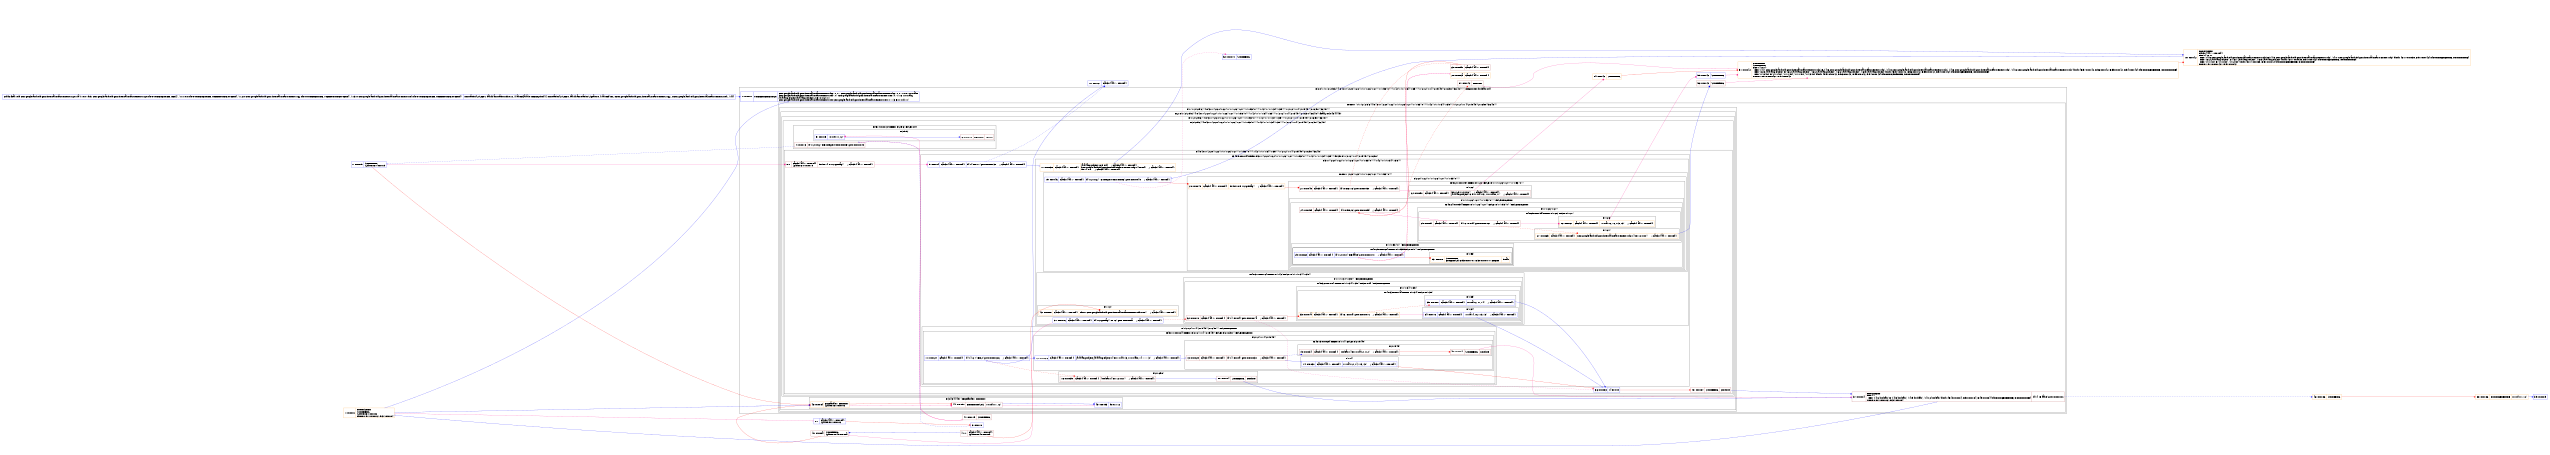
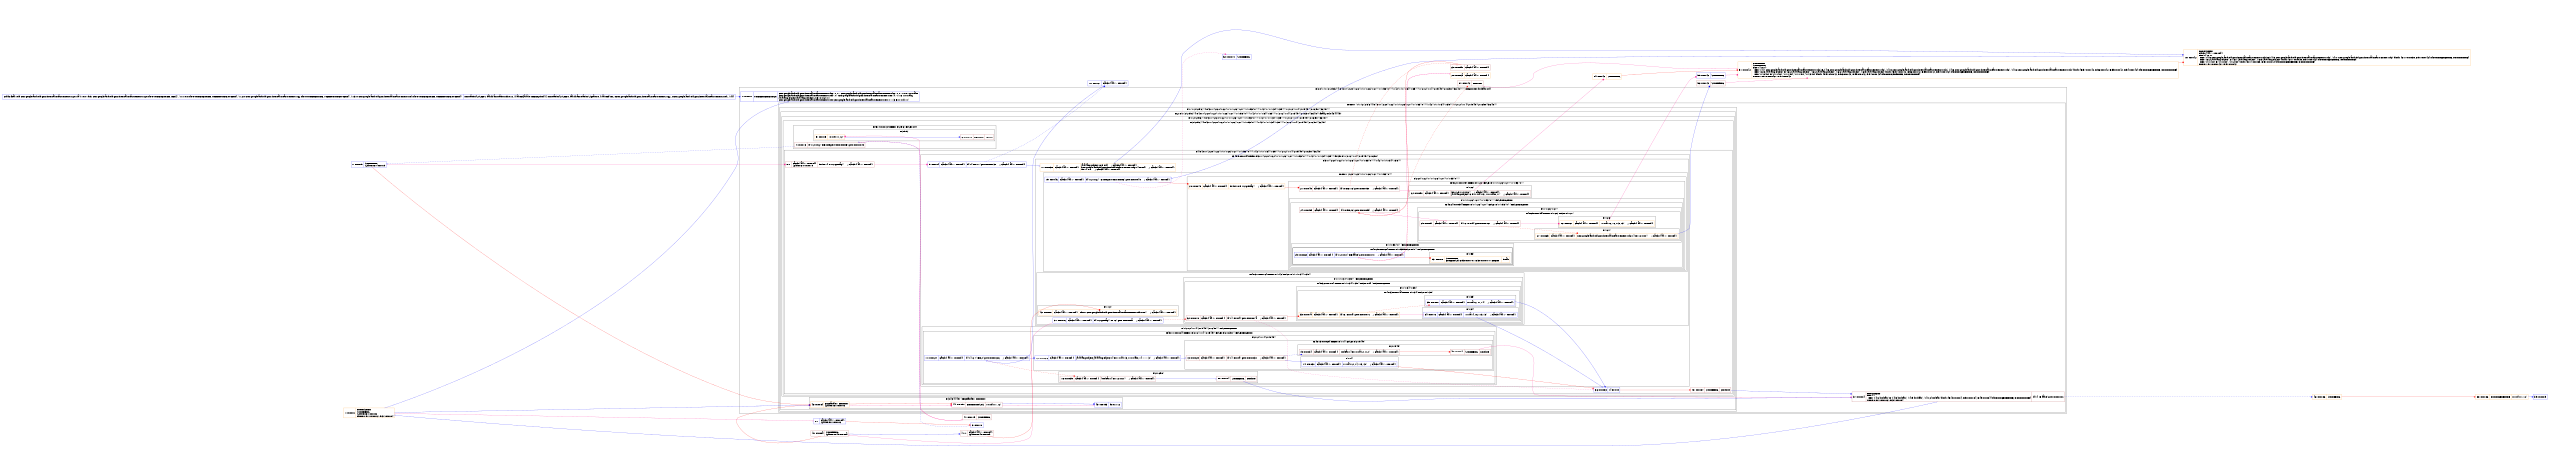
node "5: 0x0015": color blue -> darkorange
edge "41: ?" -> "40: 0x008a": reversed
